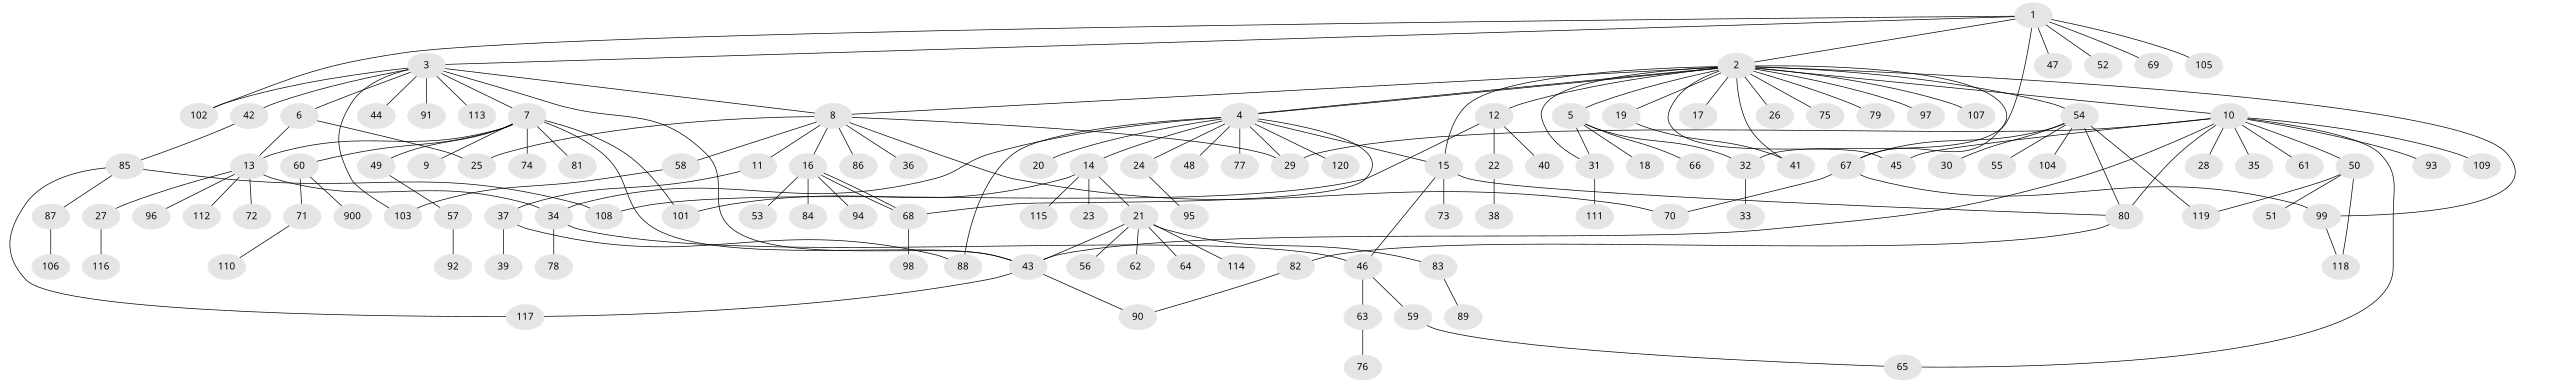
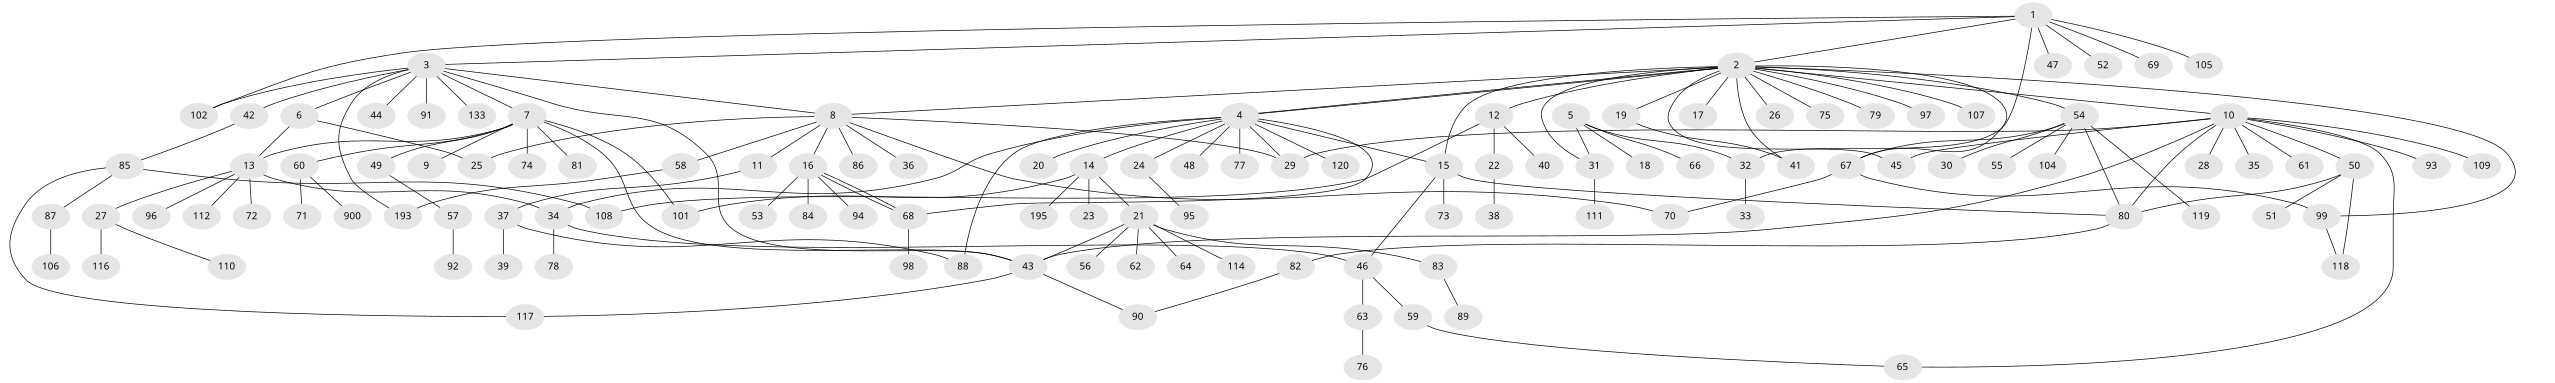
edge "2" -- "5": removed
node "113": label "113" -> "133"
edge "50" -- "119": now "50" -- "80"
node "103": label "103" -> "193"
node "115": label "115" -> "195"
edge "71" -- "110": now "27" -- "110"
